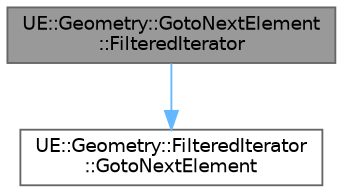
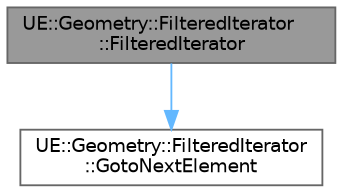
node "UE::Geometry::GotoNextElement ::FilteredIterator": label "UE::Geometry::GotoNextElement ::FilteredIterator" -> "UE::Geometry::FilteredIterator ::FilteredIterator"
